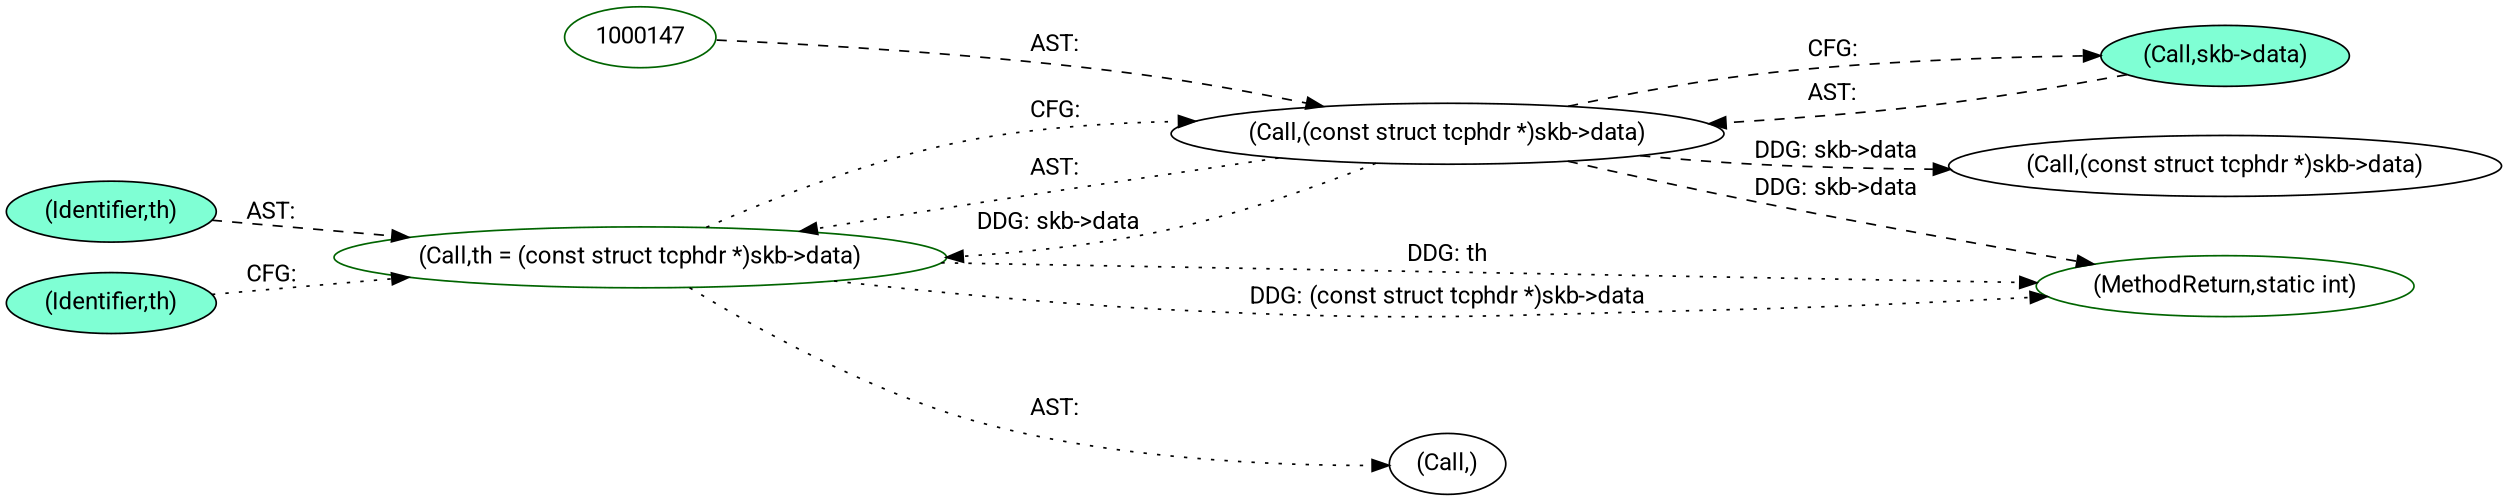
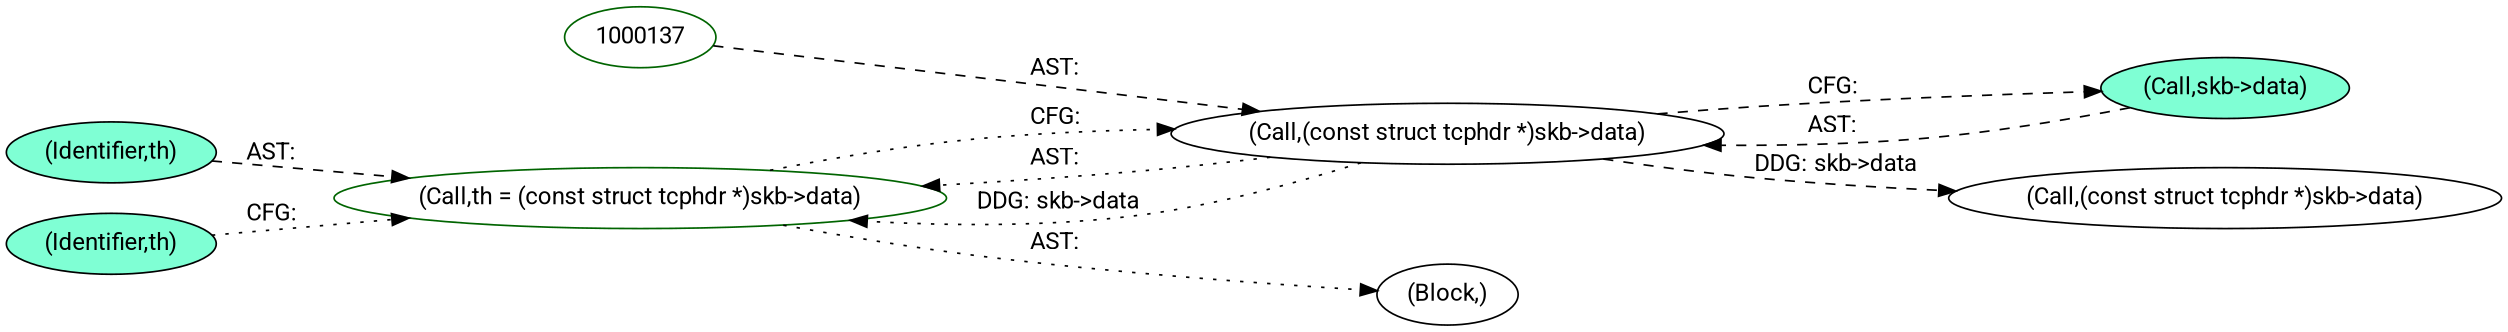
node "1000147": label "1000147" -> "1000137"
node "(MethodReturn,static int)": removed
node "(Call,)": label "(Call,)" -> "(Block,)"
